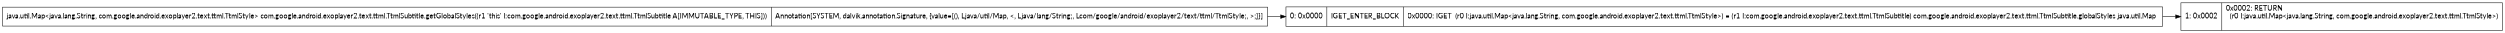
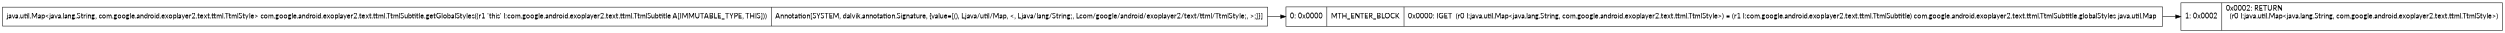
node "0: 0x0000": text "IGET_ENTER_BLOCK" -> "MTH_ENTER_BLOCK"
